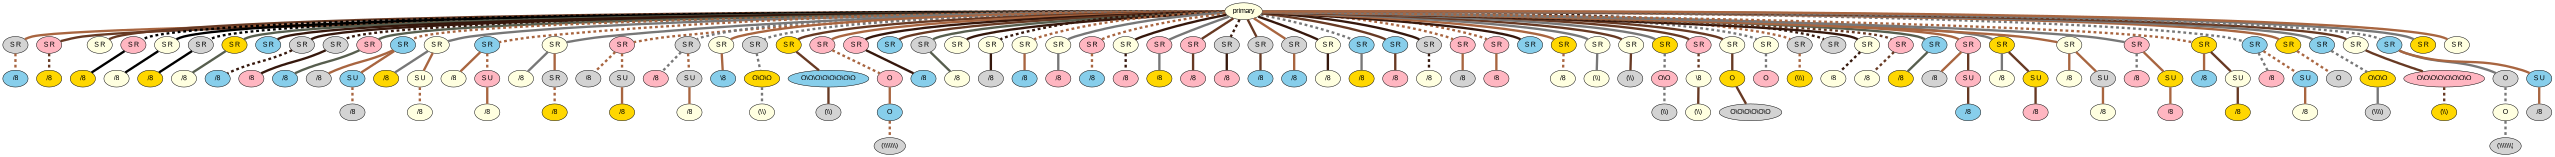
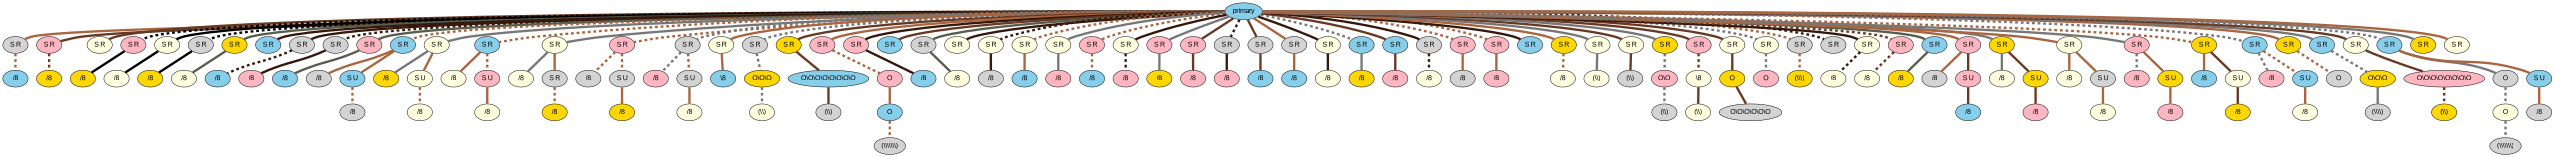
node "primary": fillcolor lightyellow -> skyblue
